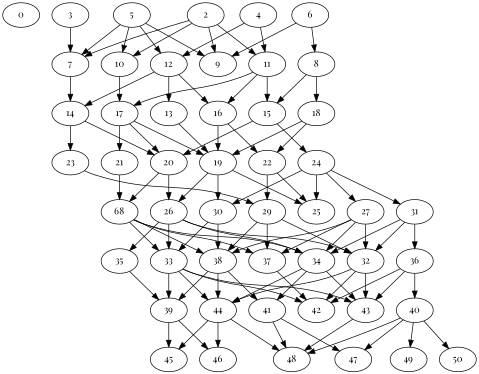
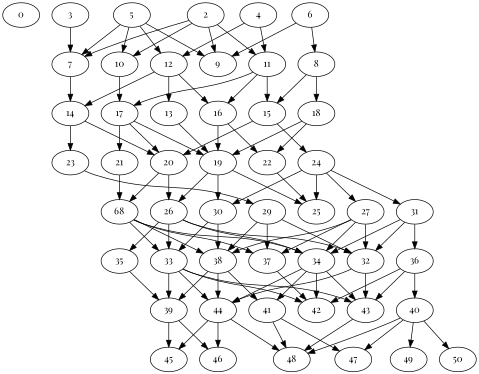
edge "22" -> "29": removed
edge "32" -> "42": now "34" -> "42"
